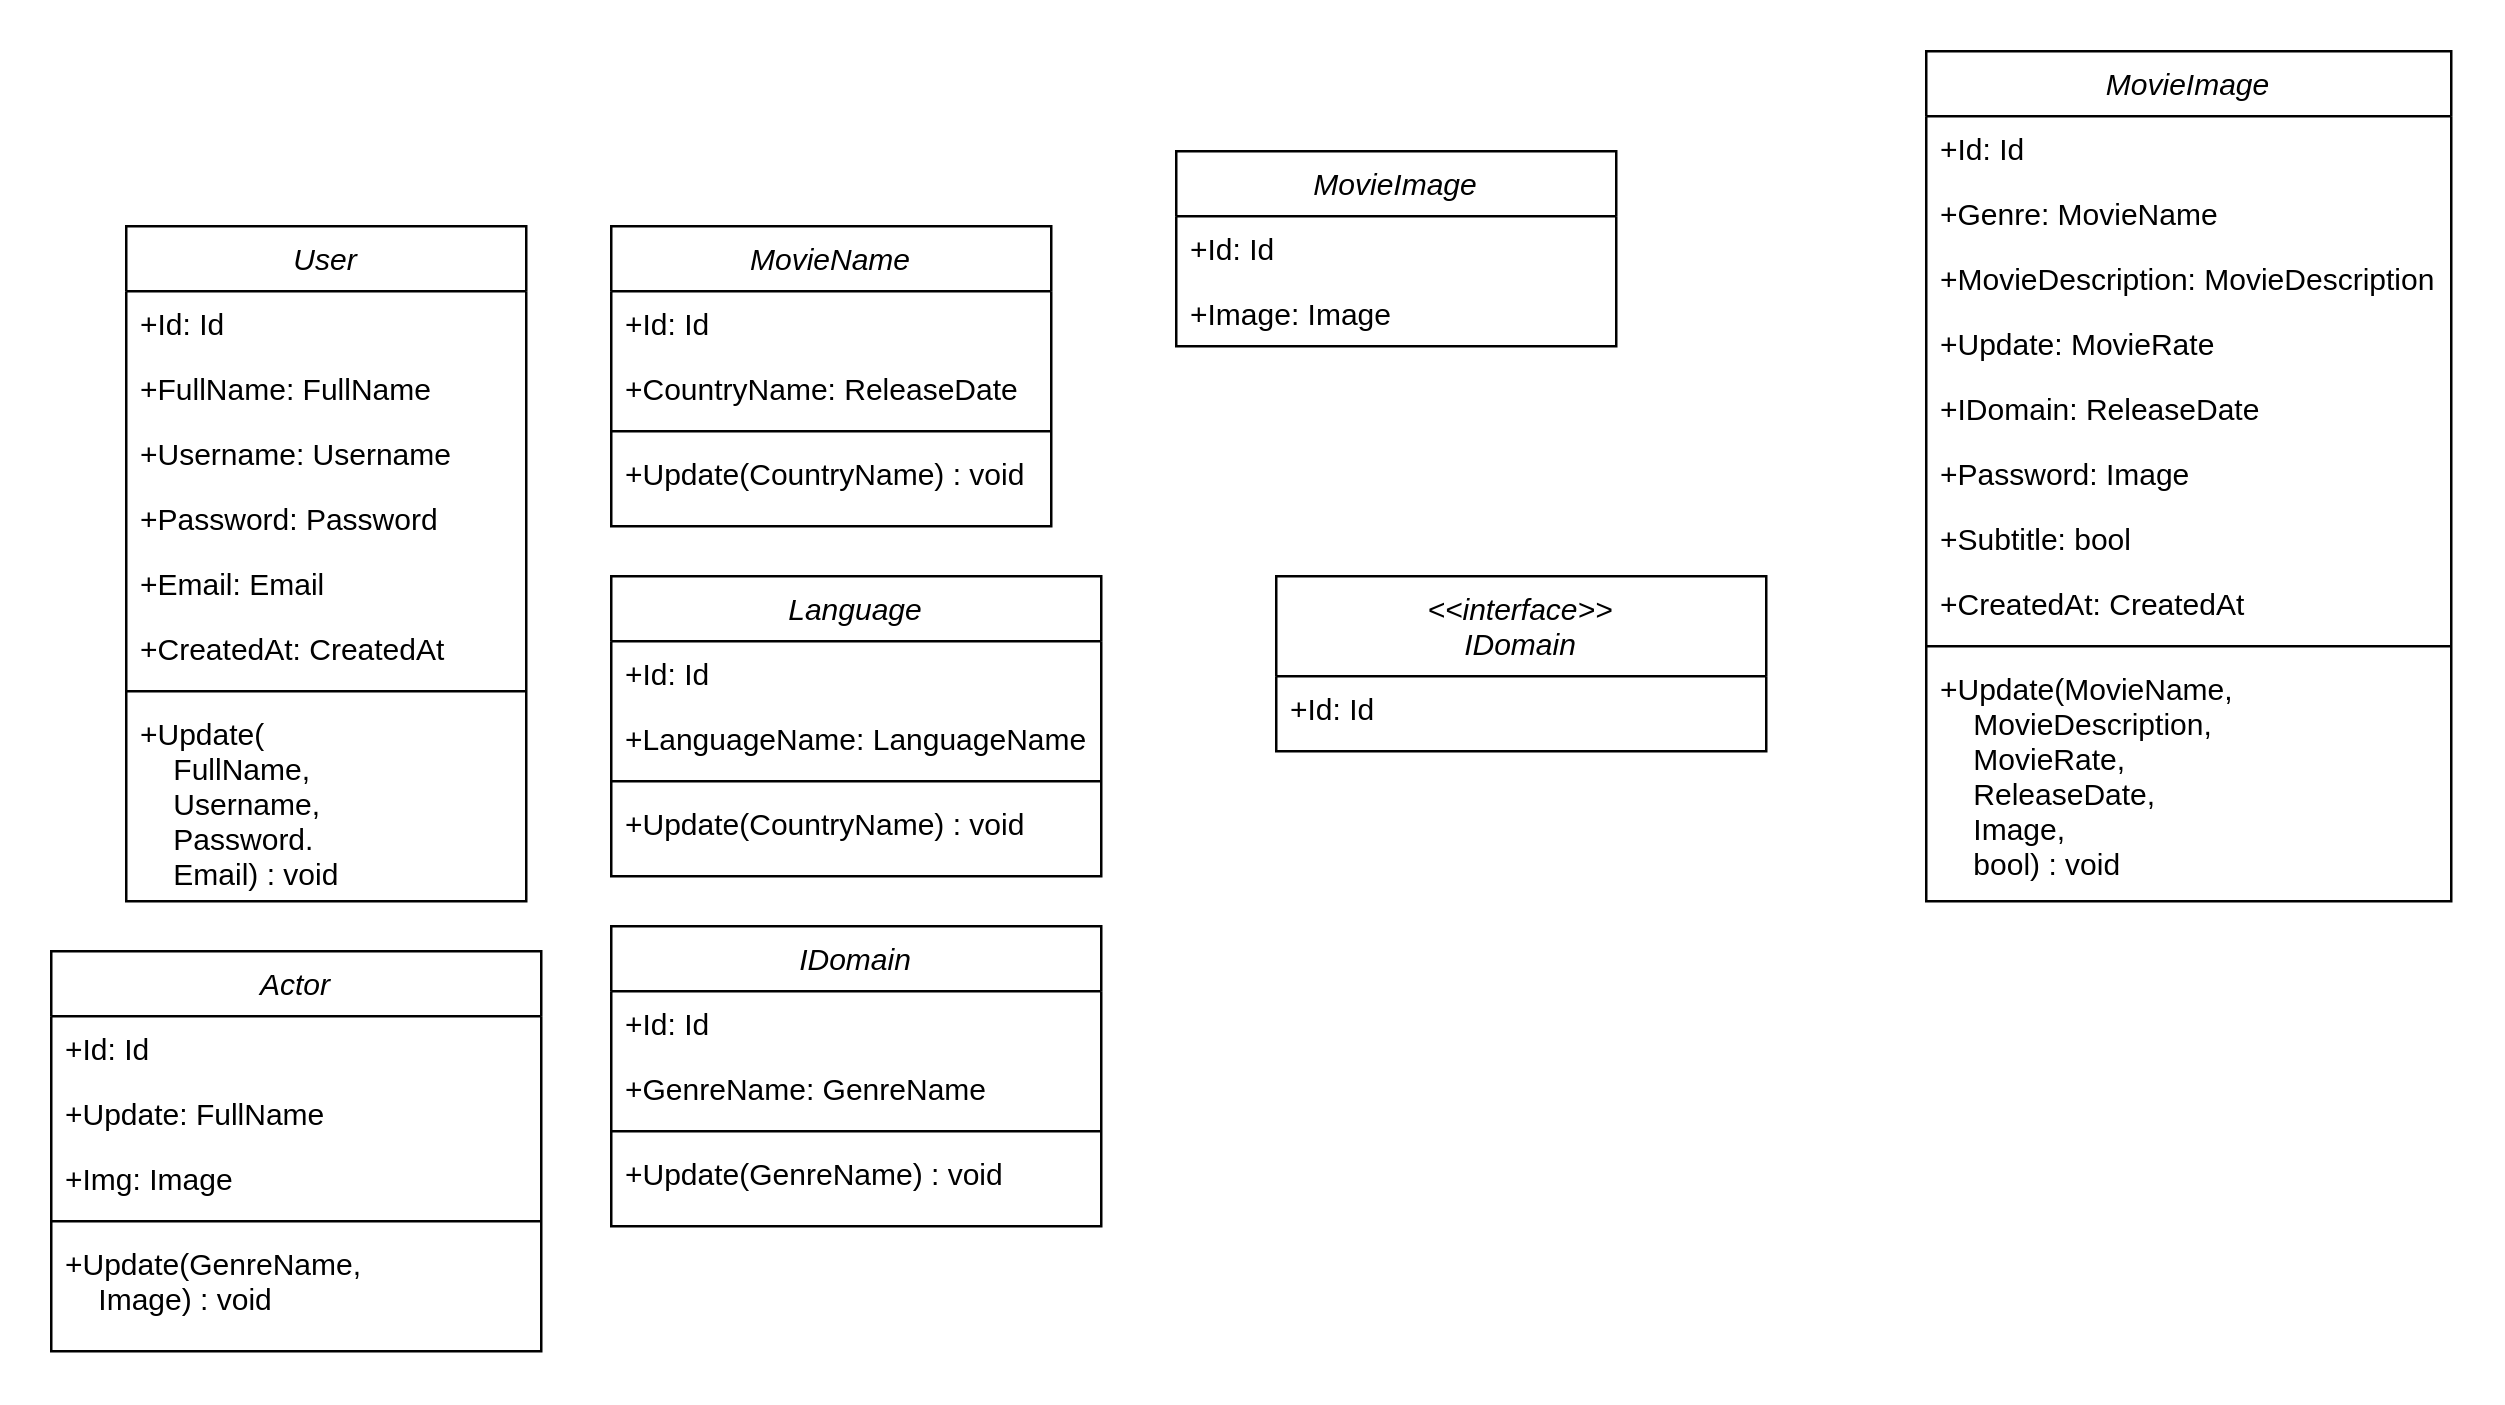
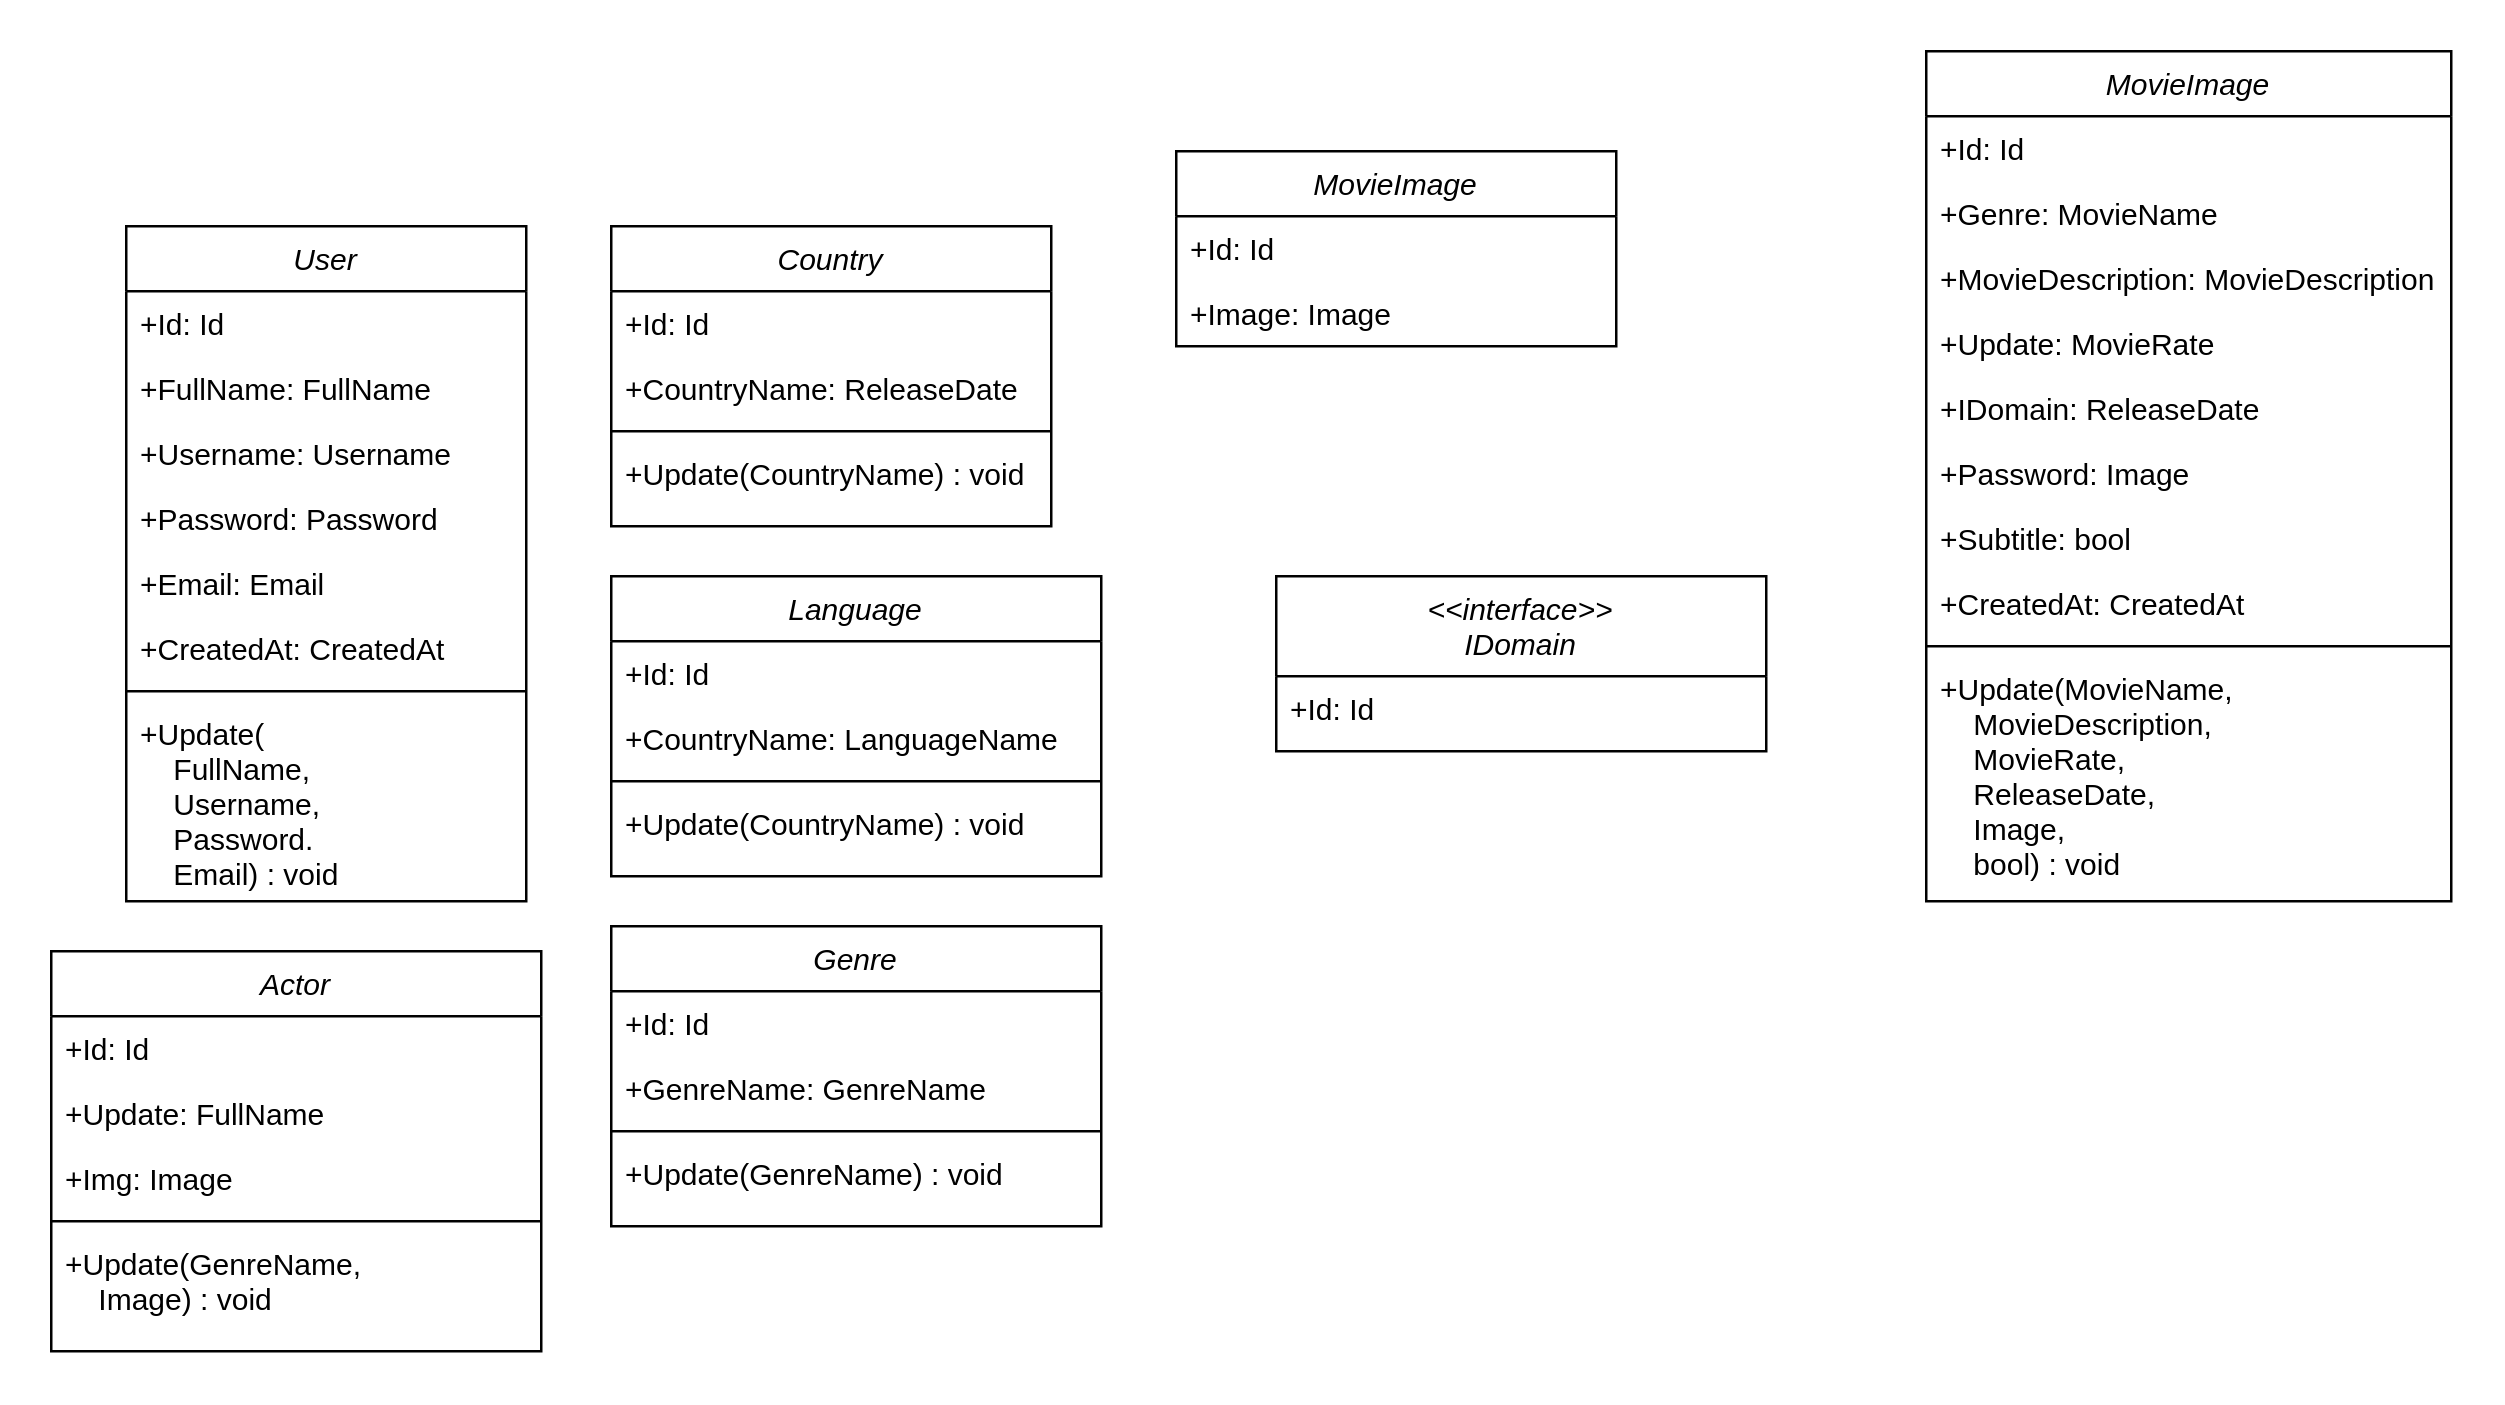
node "MovieName": label "MovieName" -> "Country"
node "+LanguageName: LanguageName": label "+LanguageName: LanguageName" -> "+CountryName: LanguageName"
node "IDomain": label "IDomain" -> "Genre"
